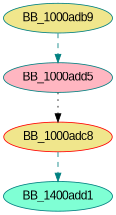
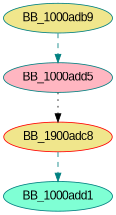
node "BB_1000adc8": label "BB_1000adc8" -> "BB_1900adc8"
node "BB_1400add1": label "BB_1400add1" -> "BB_1000add1"
